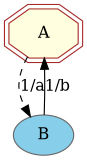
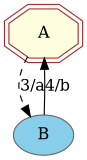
edge "A" -> "B": label "1/a" -> "3/a"
edge "B" -> "A": label "1/b" -> "4/b"
